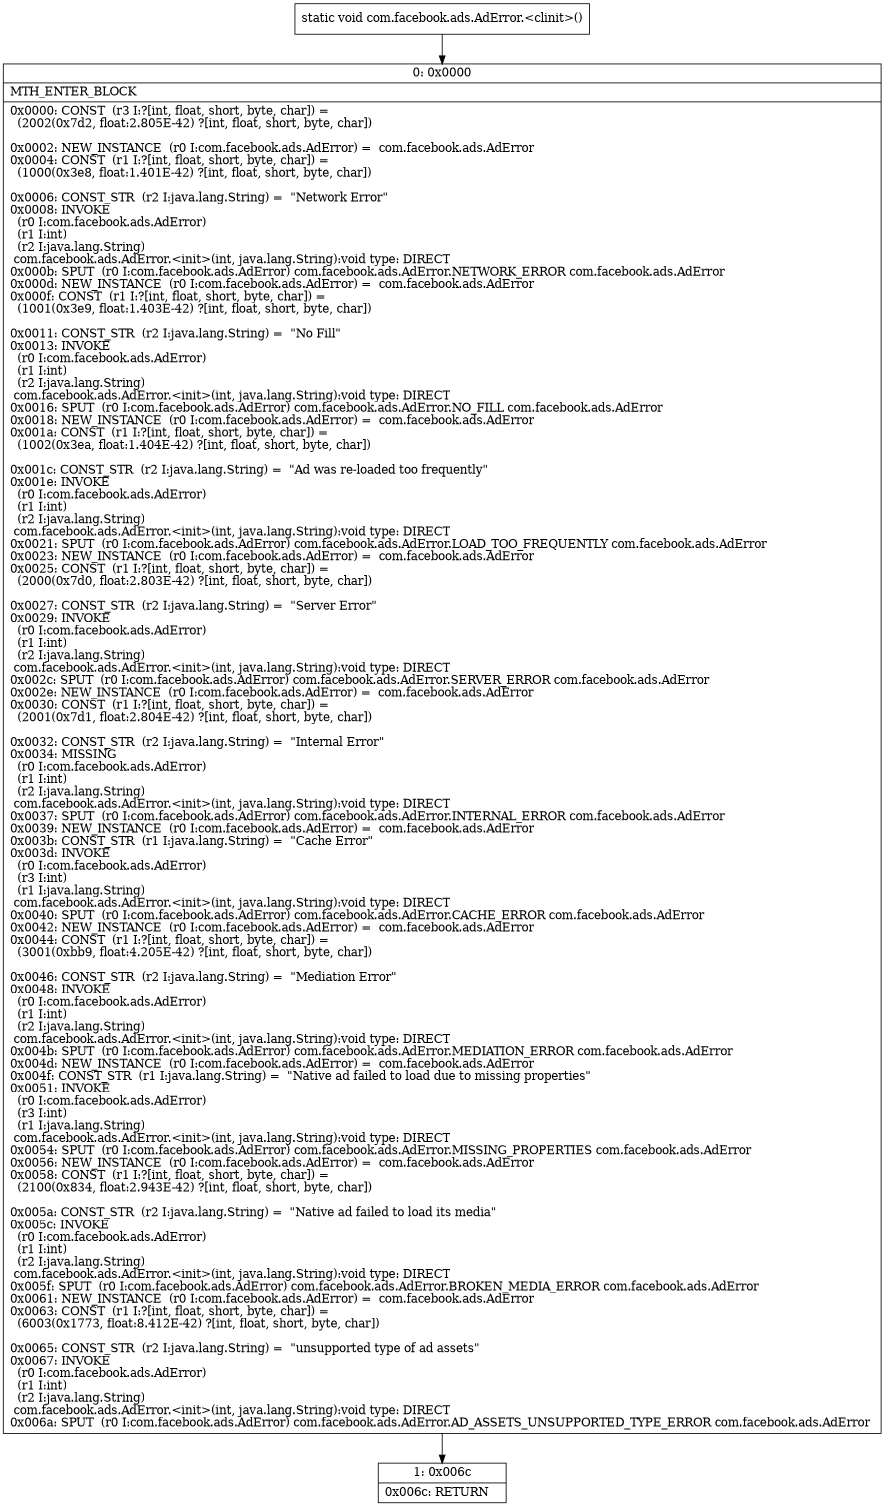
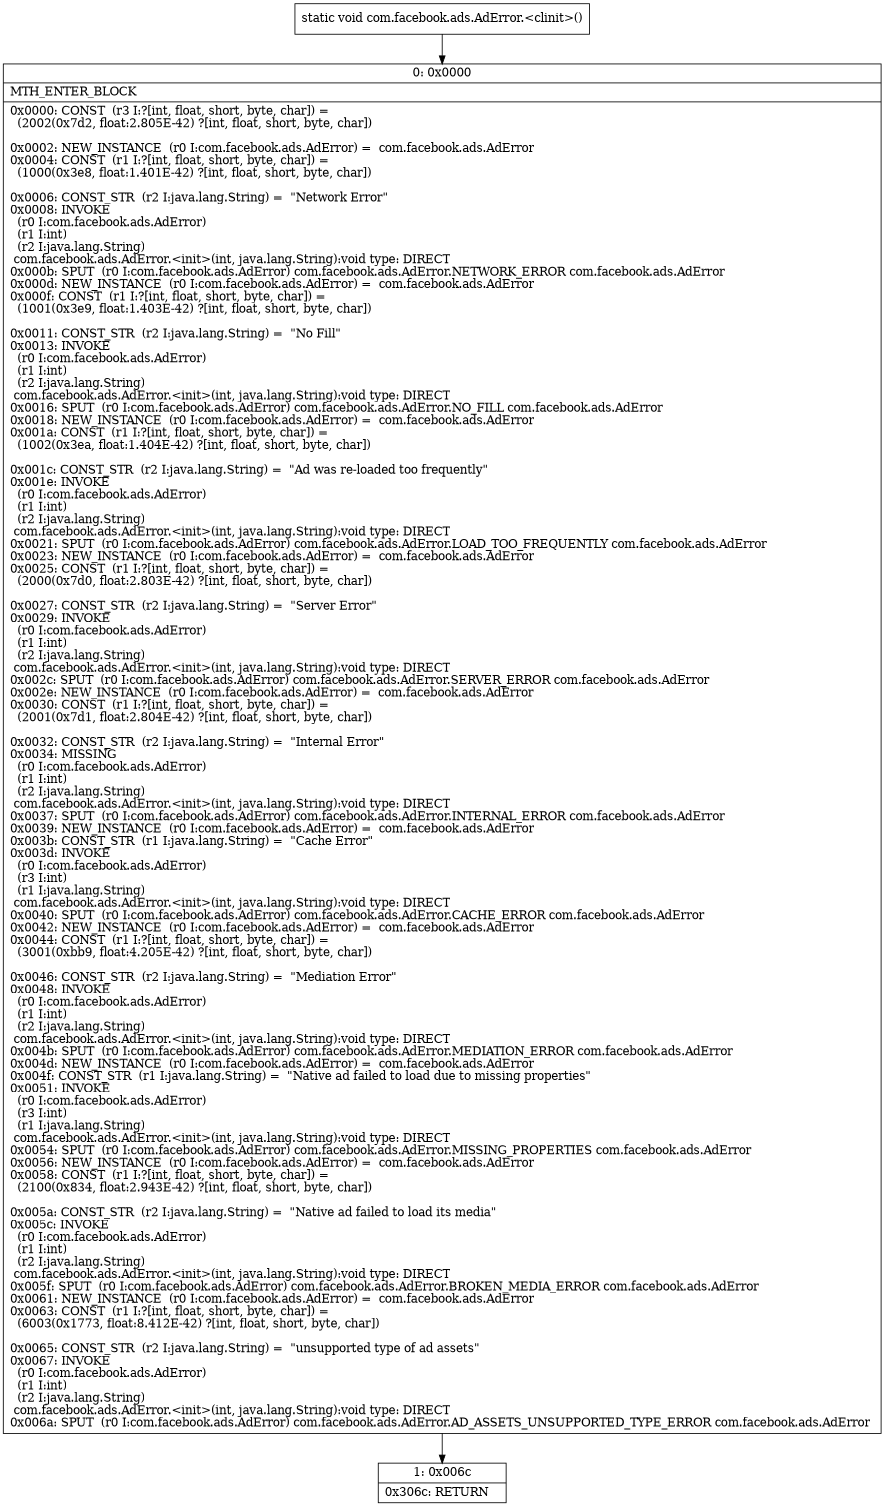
node "1: 0x006c": text "0x006c: RETURN" -> "0x306c: RETURN"
